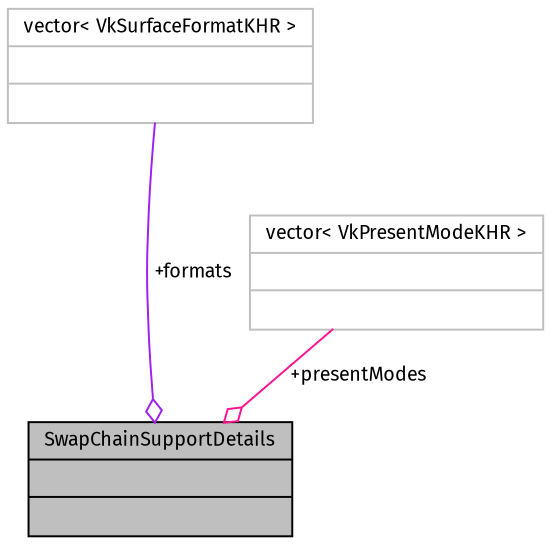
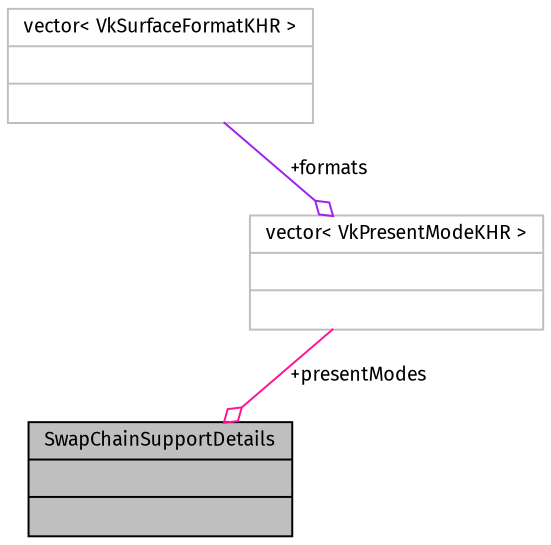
edge "vector< VkSurfaceFormatKHR >" -> "SwapChainSupportDetails": now "vector< VkSurfaceFormatKHR >" -> "vector< VkPresentModeKHR >"
